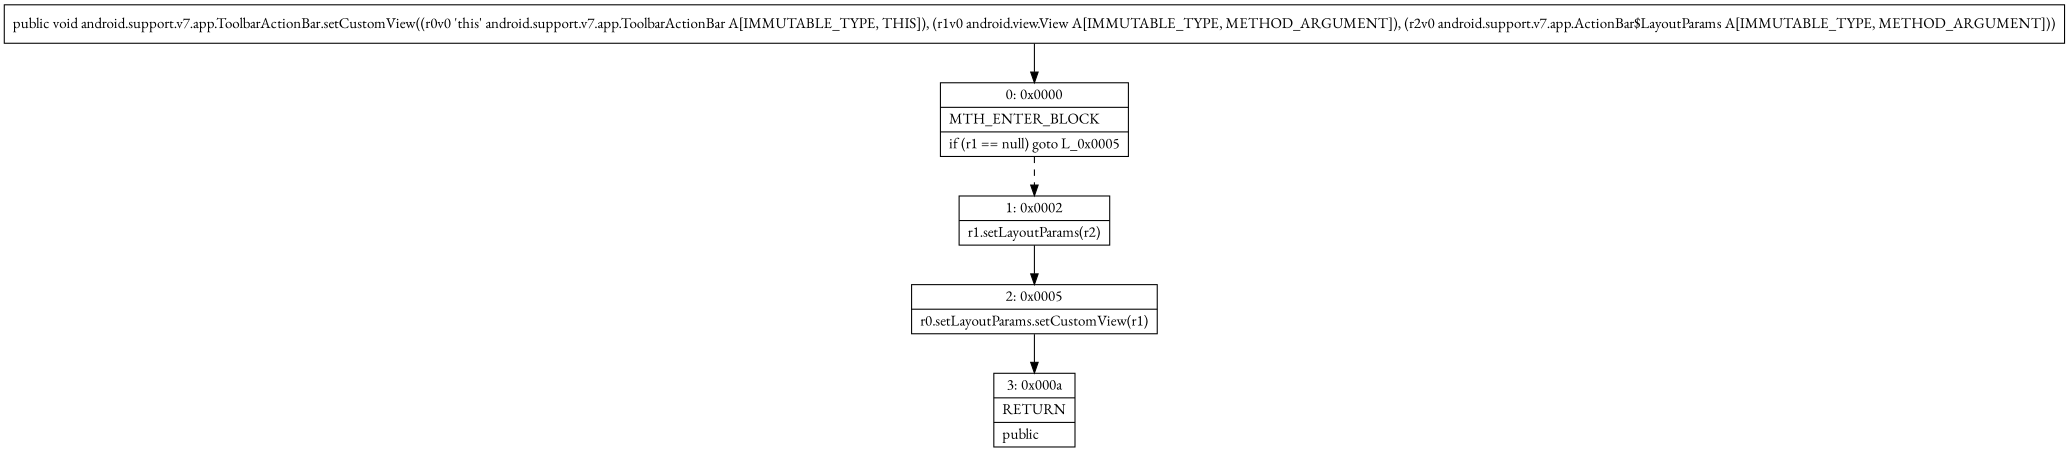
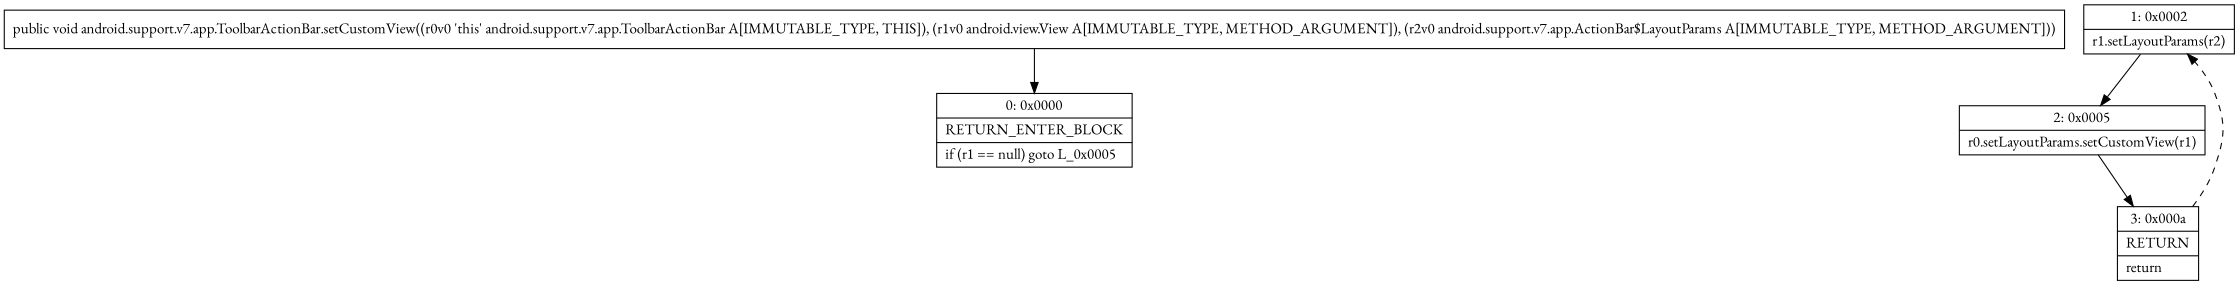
node "0: 0x0000": text "MTH_ENTER_BLOCK" -> "RETURN_ENTER_BLOCK"
edge "0: 0x0000" -> "1: 0x0002": now "3: 0x000a" -> "1: 0x0002"
node "3: 0x000a": text "public" -> "return"
